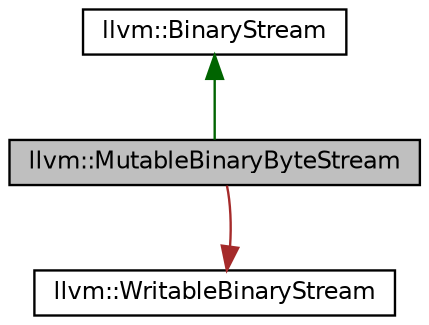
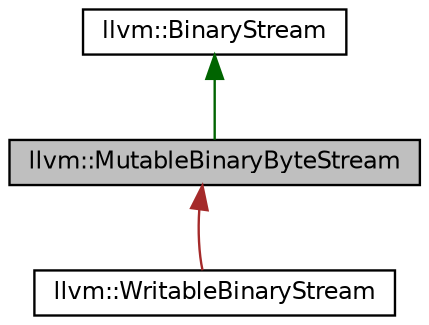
edge "llvm::MutableBinaryByteStream" -> "llvm::WritableBinaryStream": reversed
